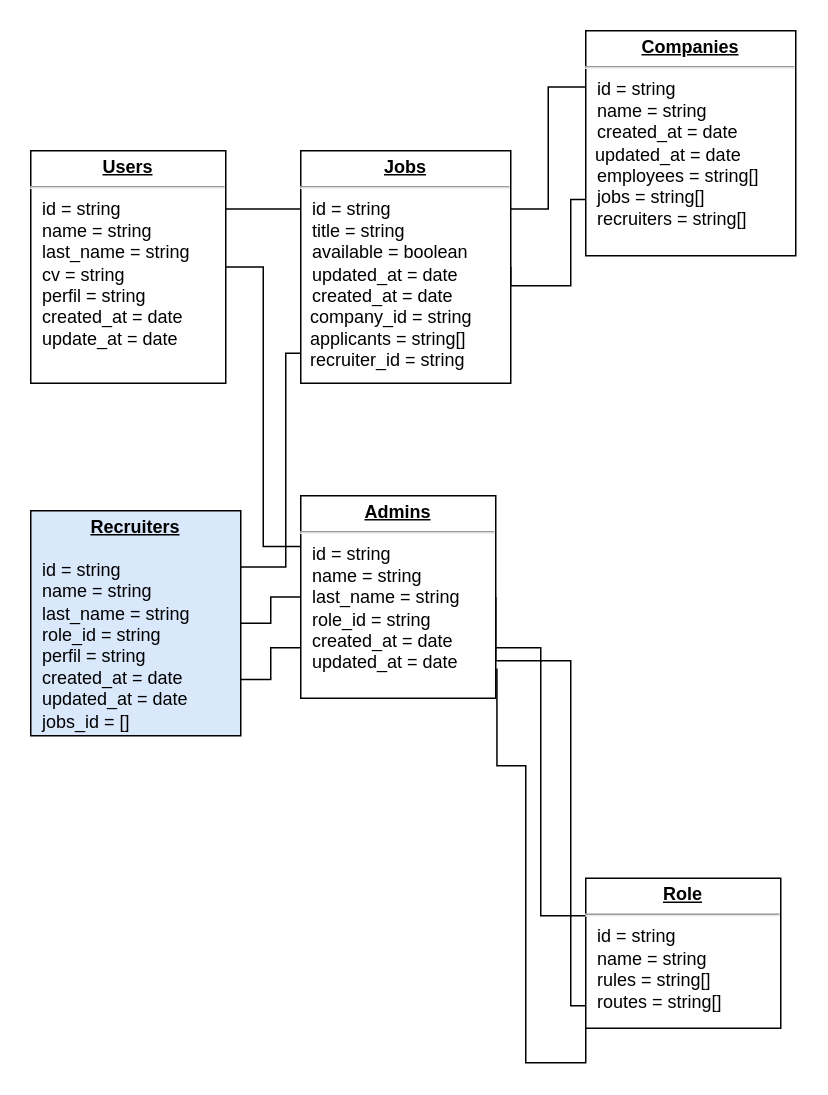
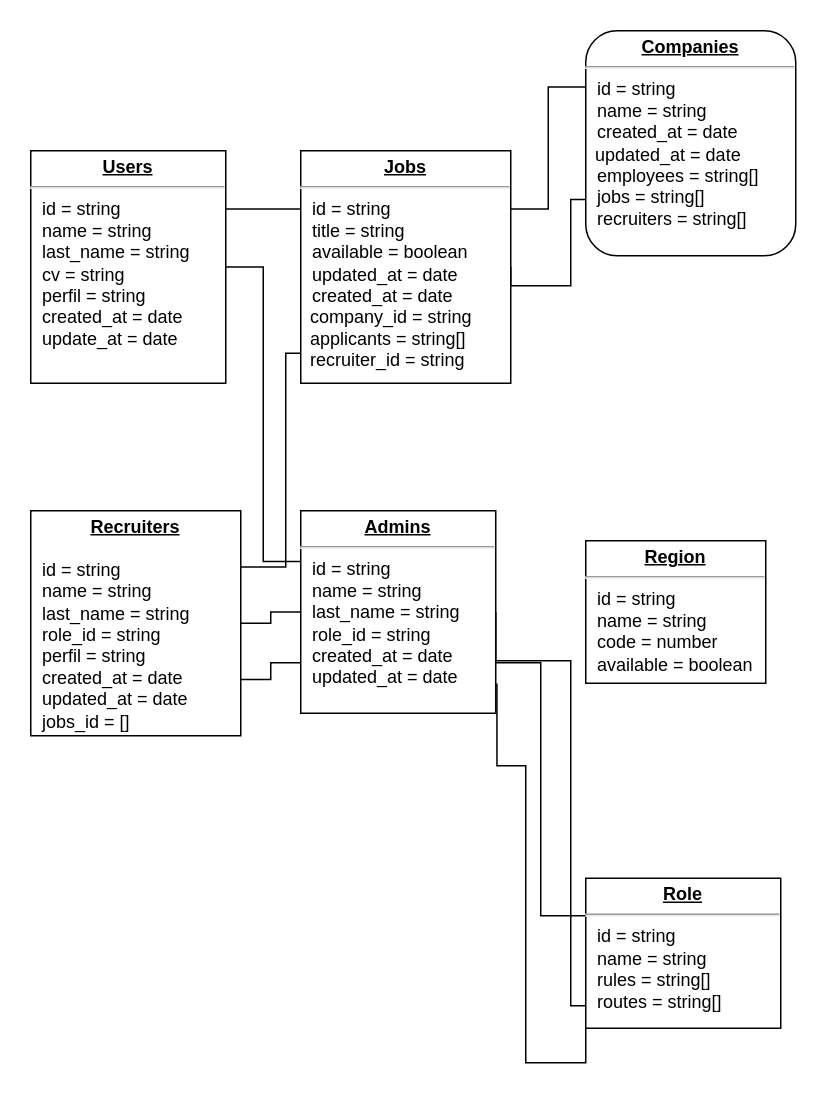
node "Companies id = string name = string created_at = date updated_at = date employees = string[] jobs = string[] recruiters = string[]": shape rectangle -> rounded rectangle
node "Admins id = string name = string last_name = string role_id = string created_at = date updated_at = date": moved (398, 597) -> (398, 612)
node "Region id = string name = string code = number available = boolean": added
node "Recruiters id = string name = string last_name = string role_id = string perfil = string created_at = date updated_at = date jobs_id = []": fillcolor #dae8fc -> #ffffff
